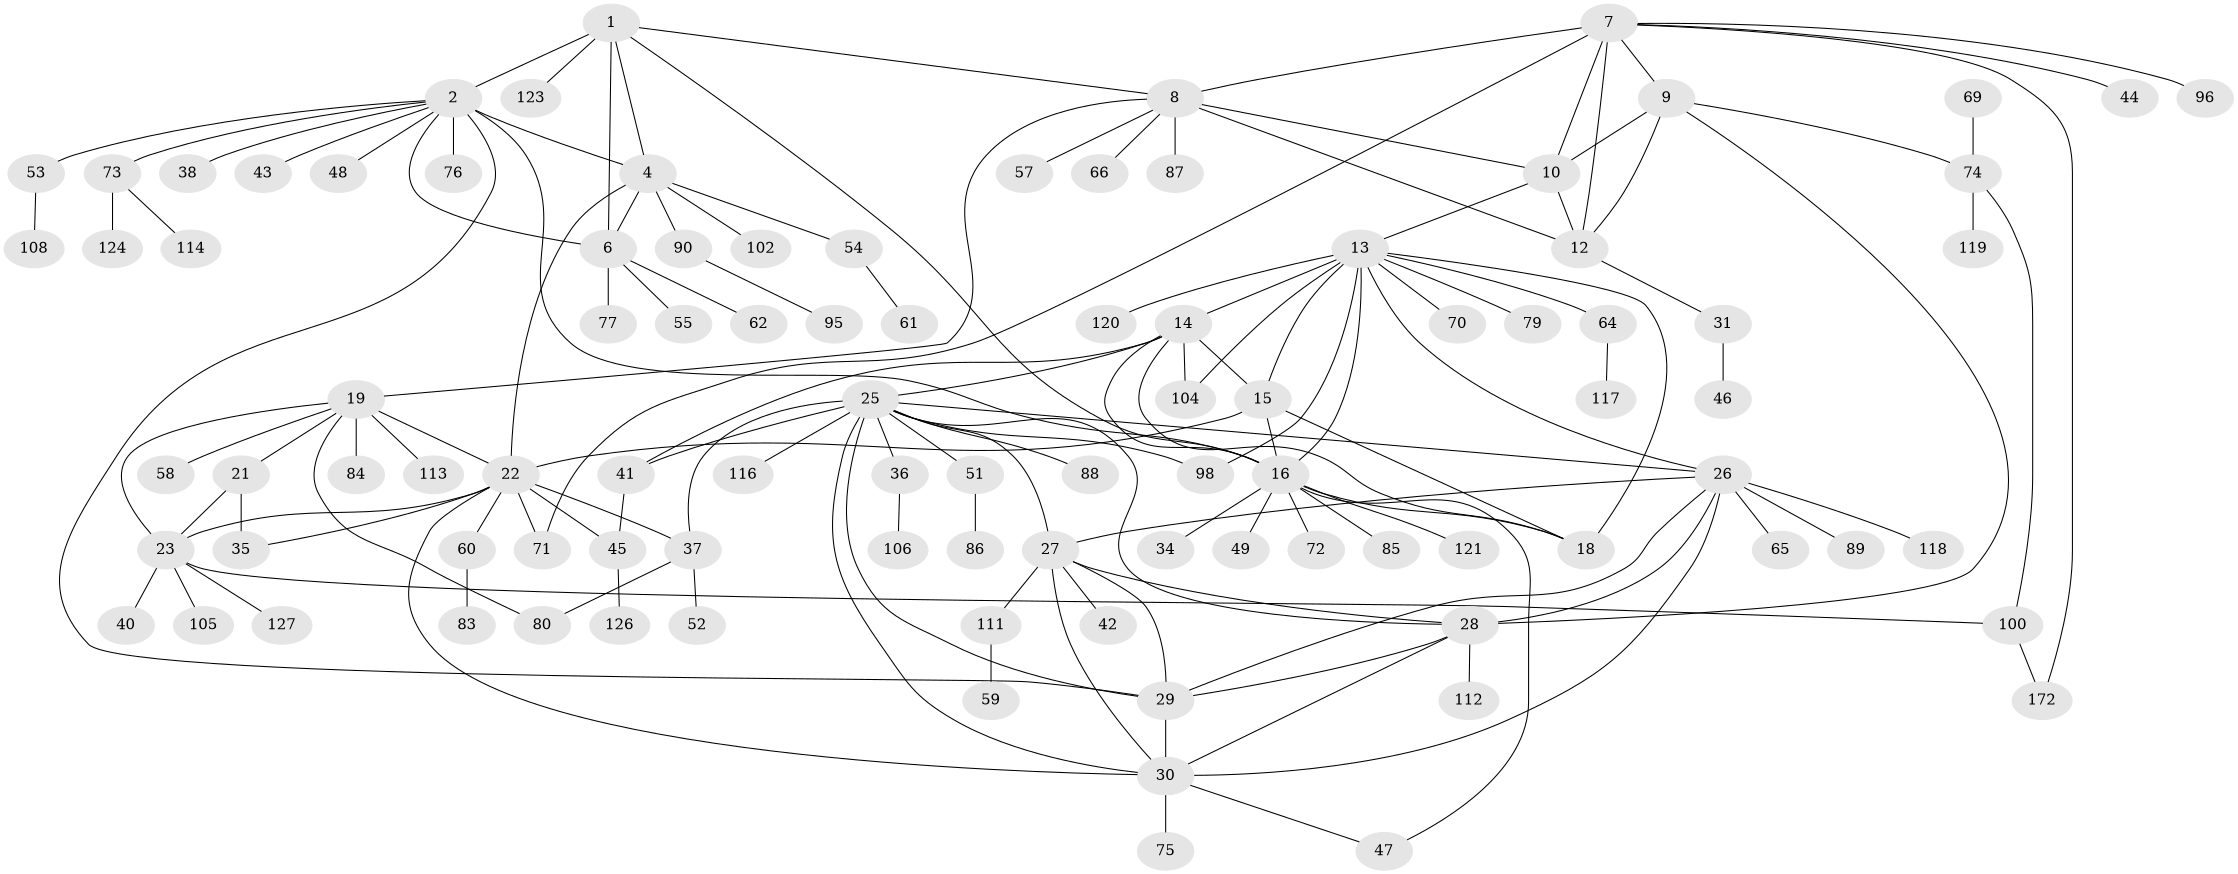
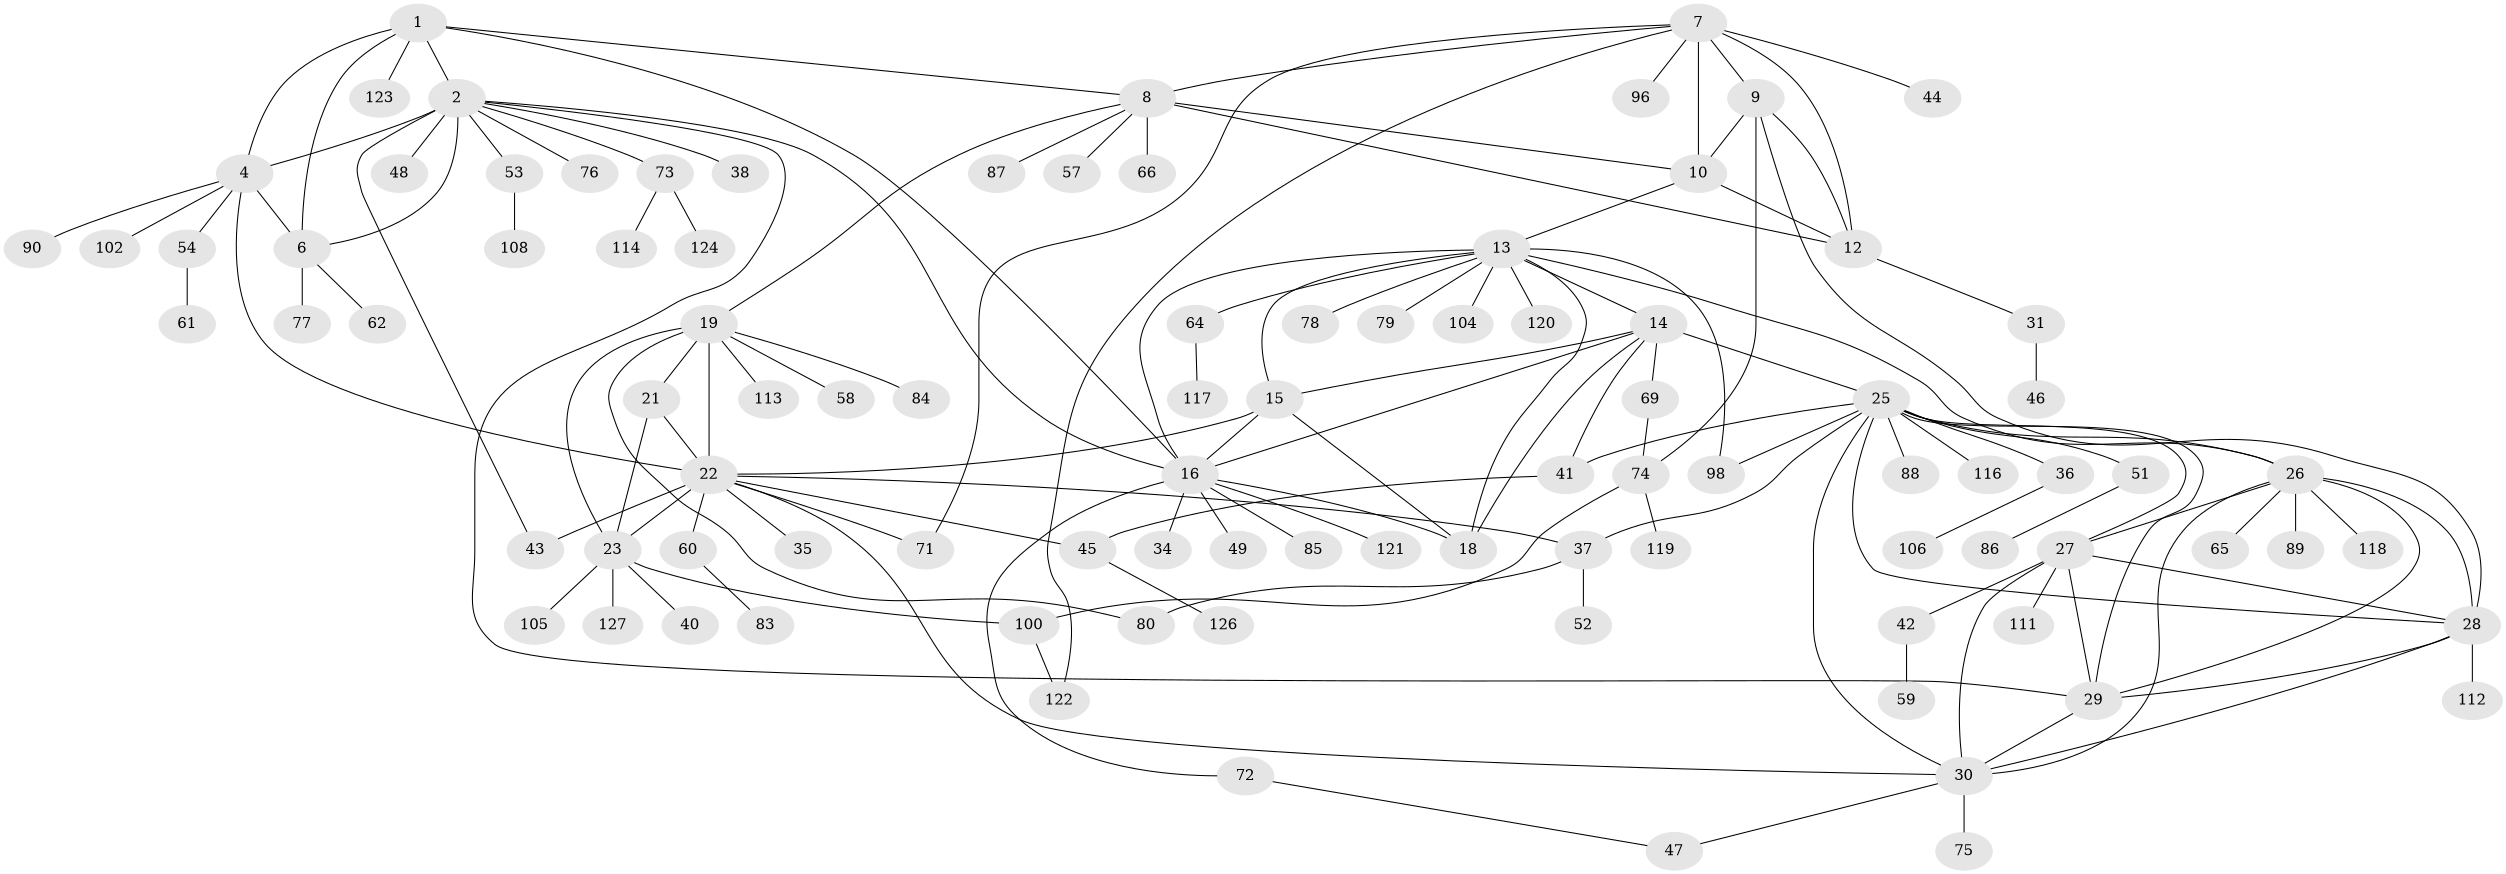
node "55": removed
node "95": removed
node "70": label "70" -> "78"
edge "14" -- "104": now "14" -- "69"
edge "21" -- "35": now "21" -- "22"
edge "22" -- "43": added
edge "16" -- "47": now "72" -- "47"
edge "111" -- "59": now "42" -- "59"
node "172": label "172" -> "122"
